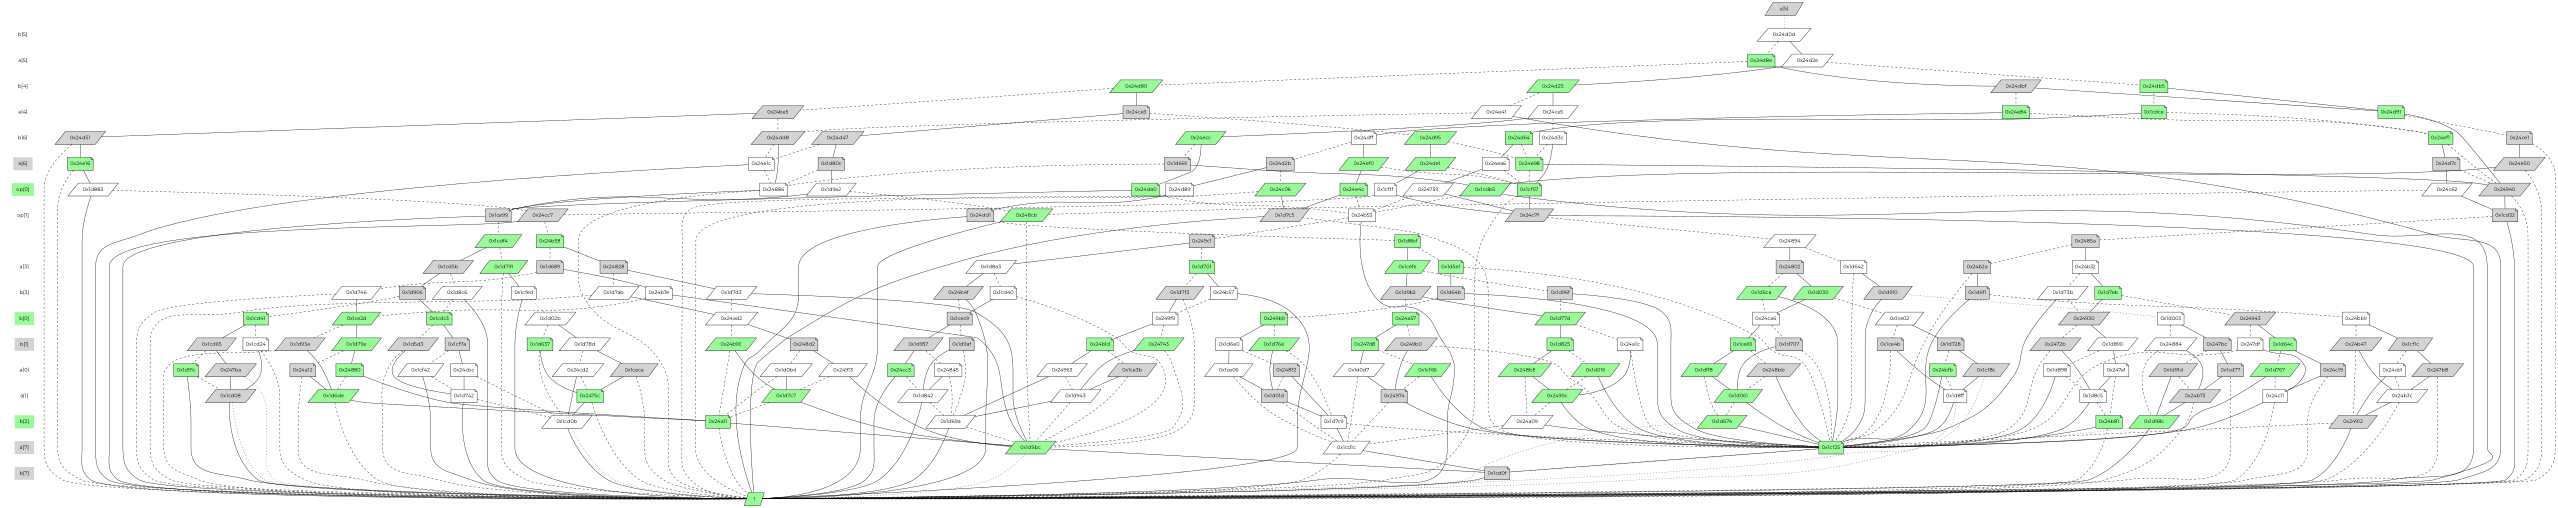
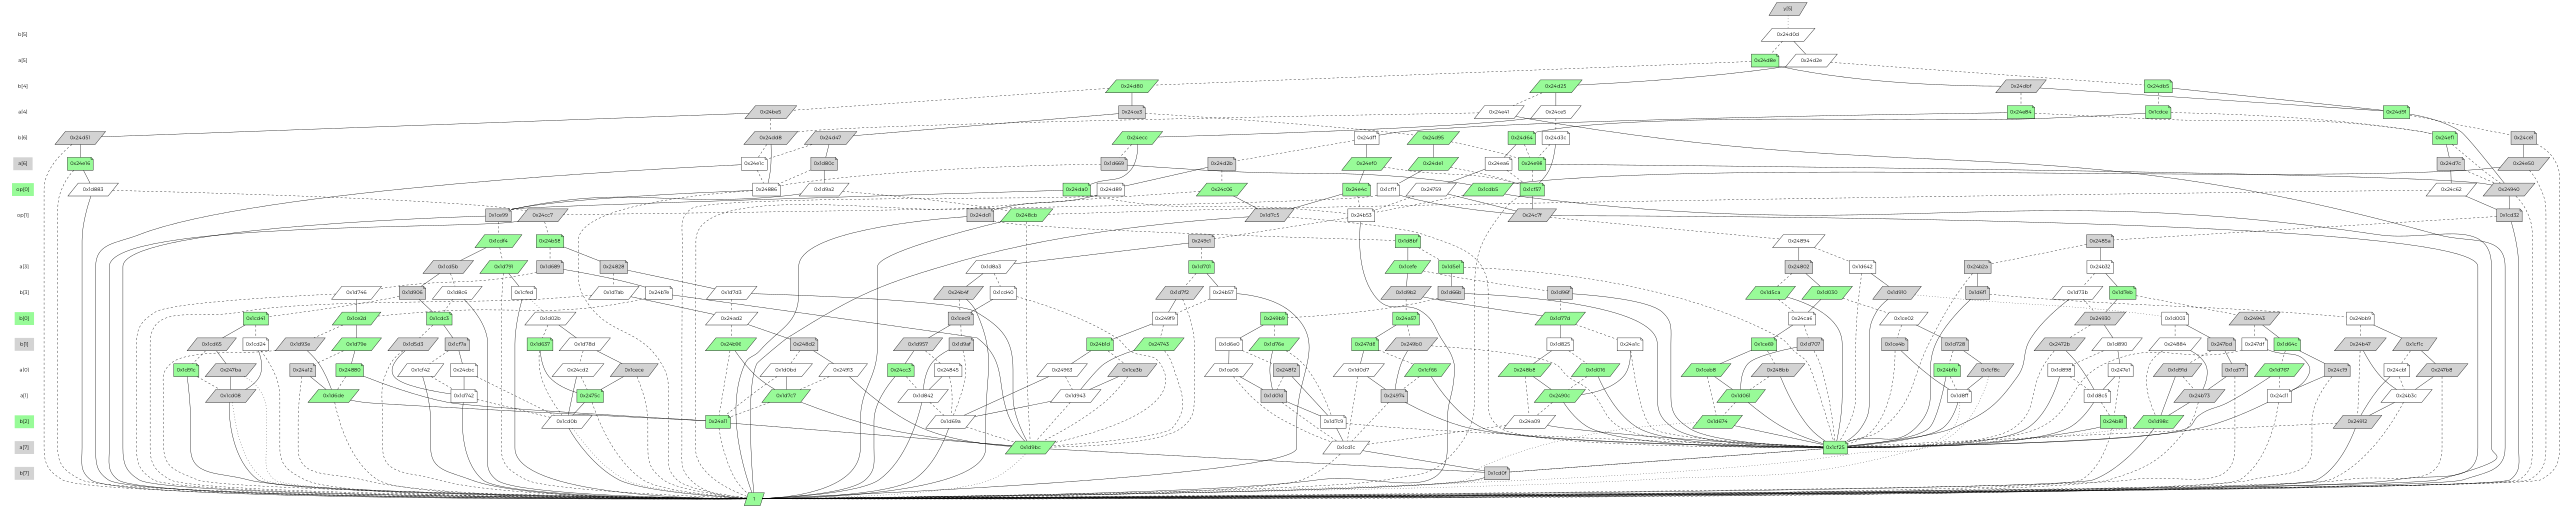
node "0x1d64b": label "0x1d64b" -> "0x1d66b"
node "0x1d825": fillcolor palegreen -> white
node "0x1dff8": label "0x1dff8" -> "0x1ceb8"
